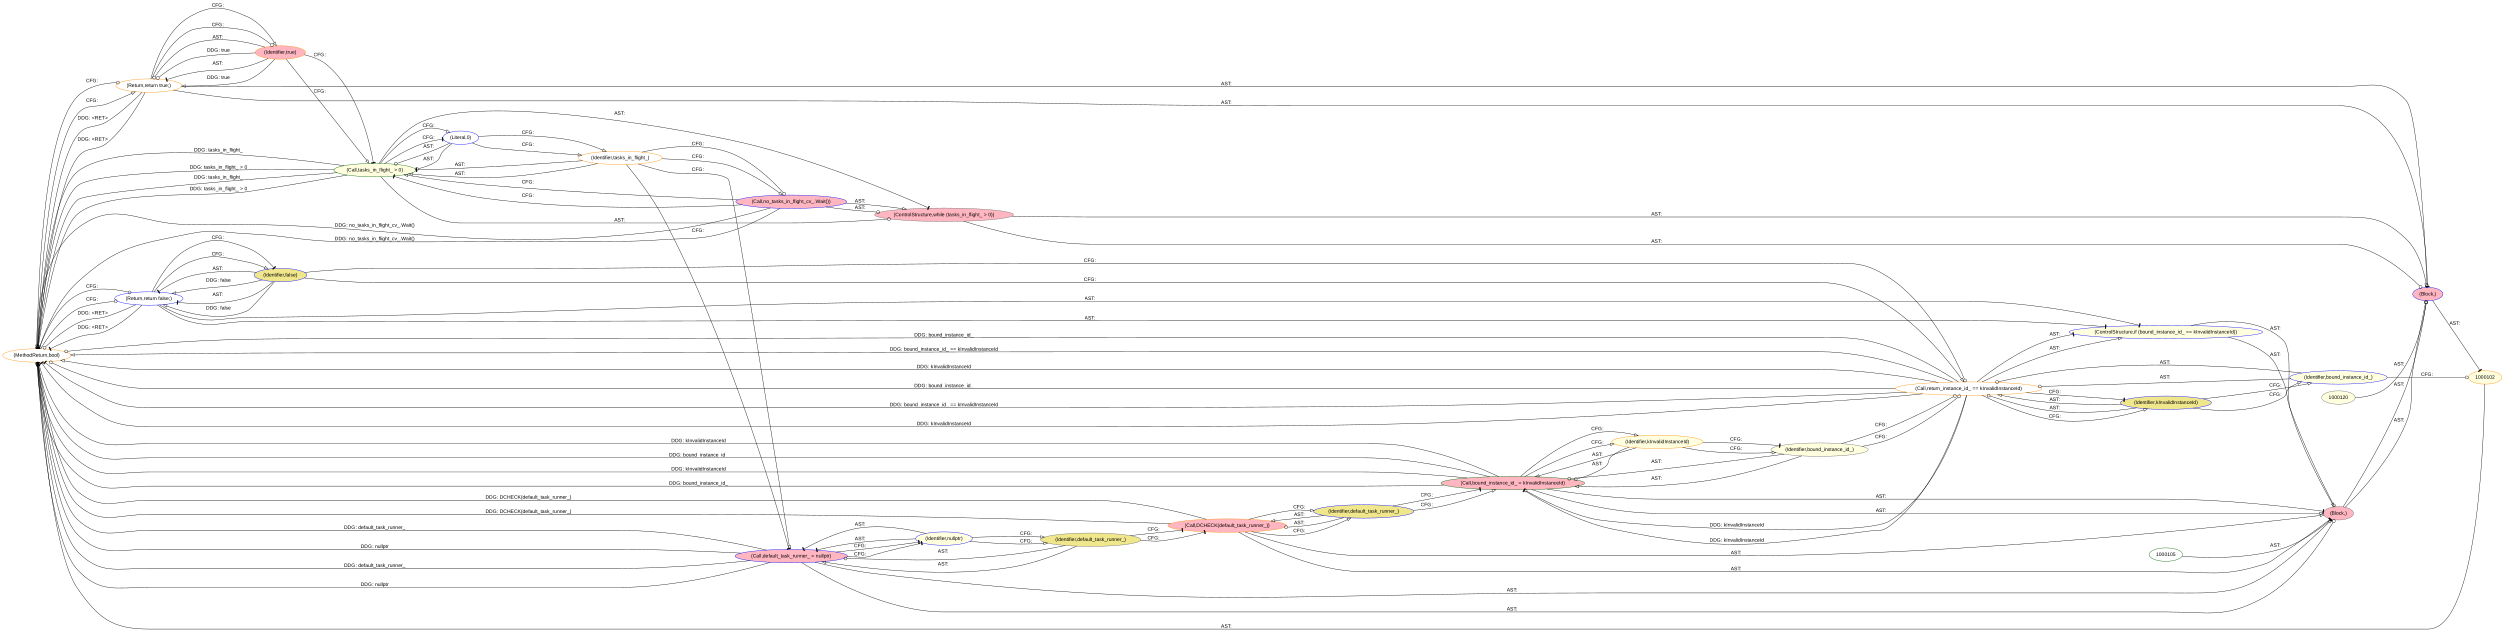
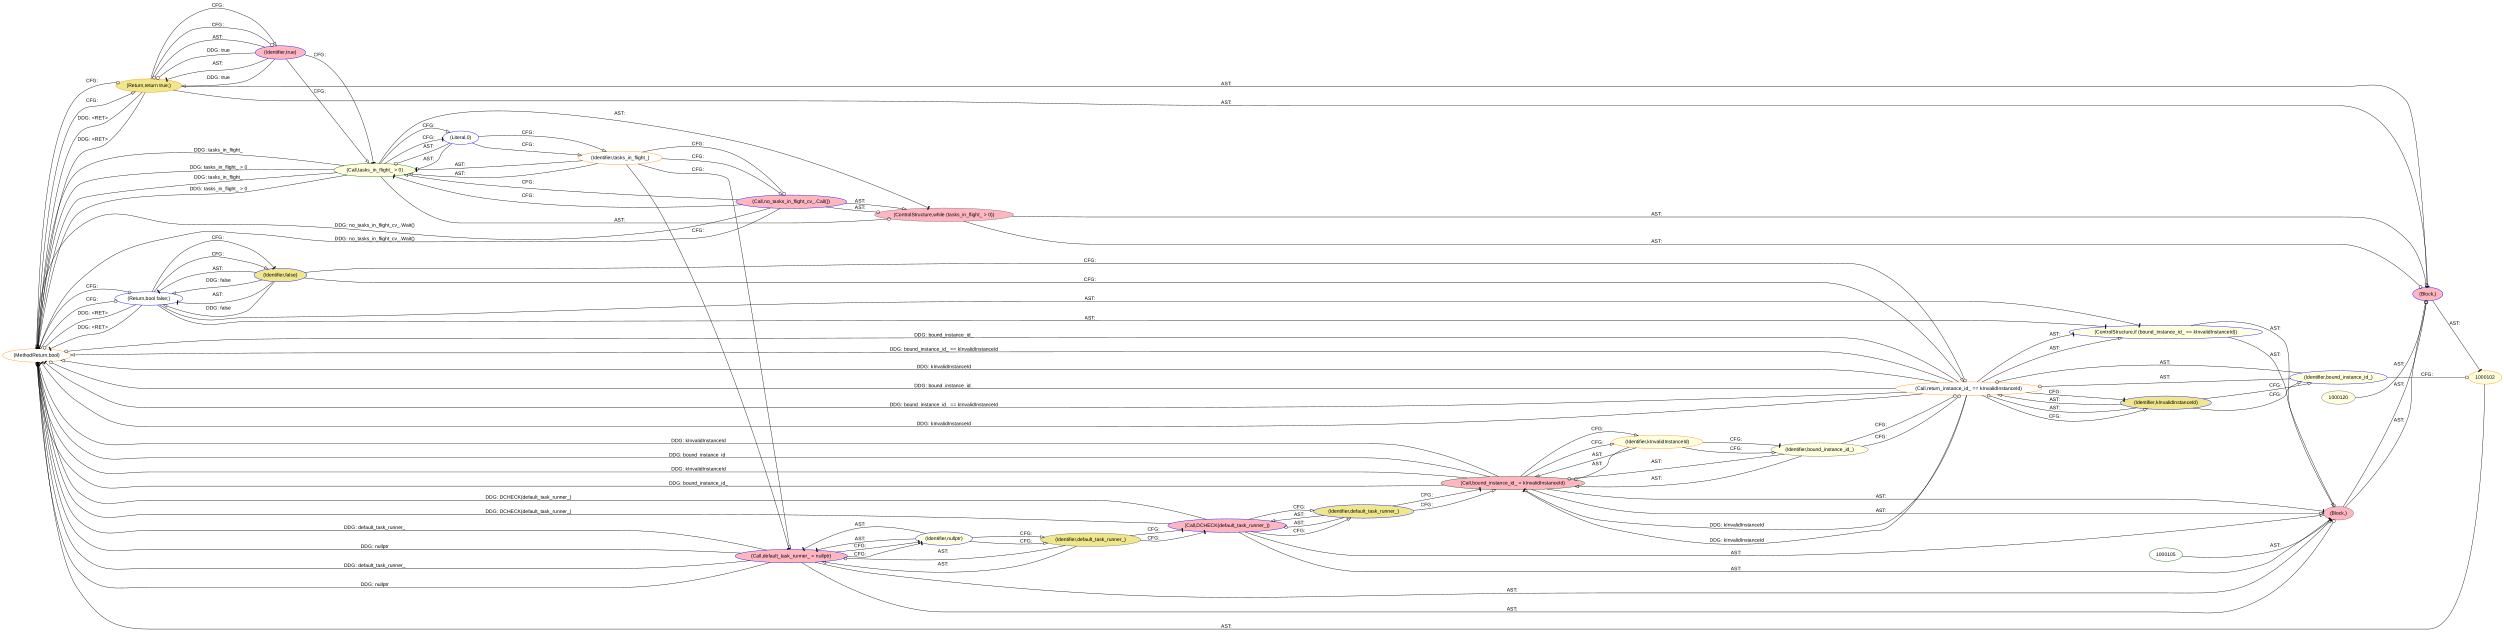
node "(Identifier,true)": color darkorange -> blue
node "(Return,return true;)": fillcolor white -> khaki
node "(Call,no_tasks_in_flight_cv_.Wait())": label "(Call,no_tasks_in_flight_cv_.Wait())" -> "(Call,no_tasks_in_flight_cv_.Call())"
node "(Return,return false;)": label "(Return,return false;)" -> "(Return,bool false;)"
node "(Call,DCHECK(default_task_runner_))": color darkorange -> blue
